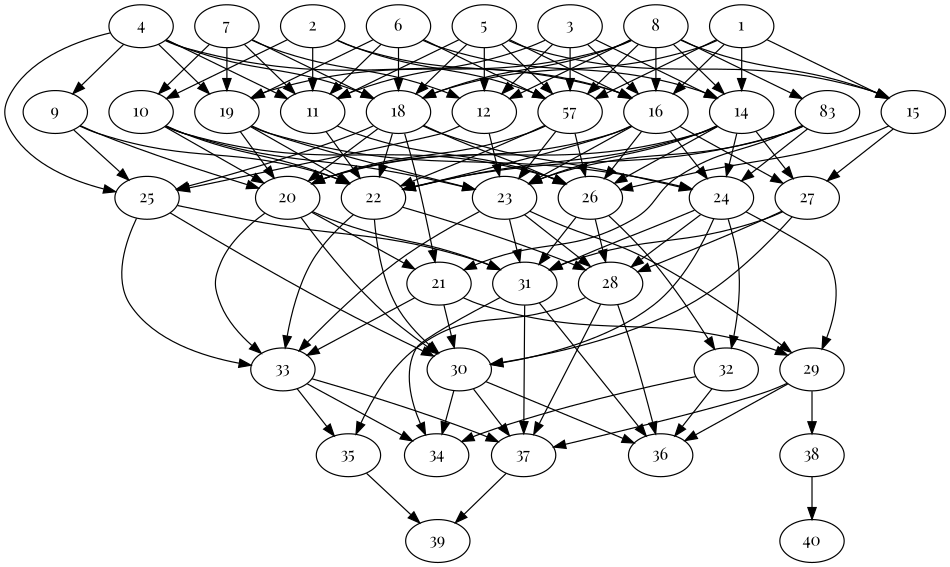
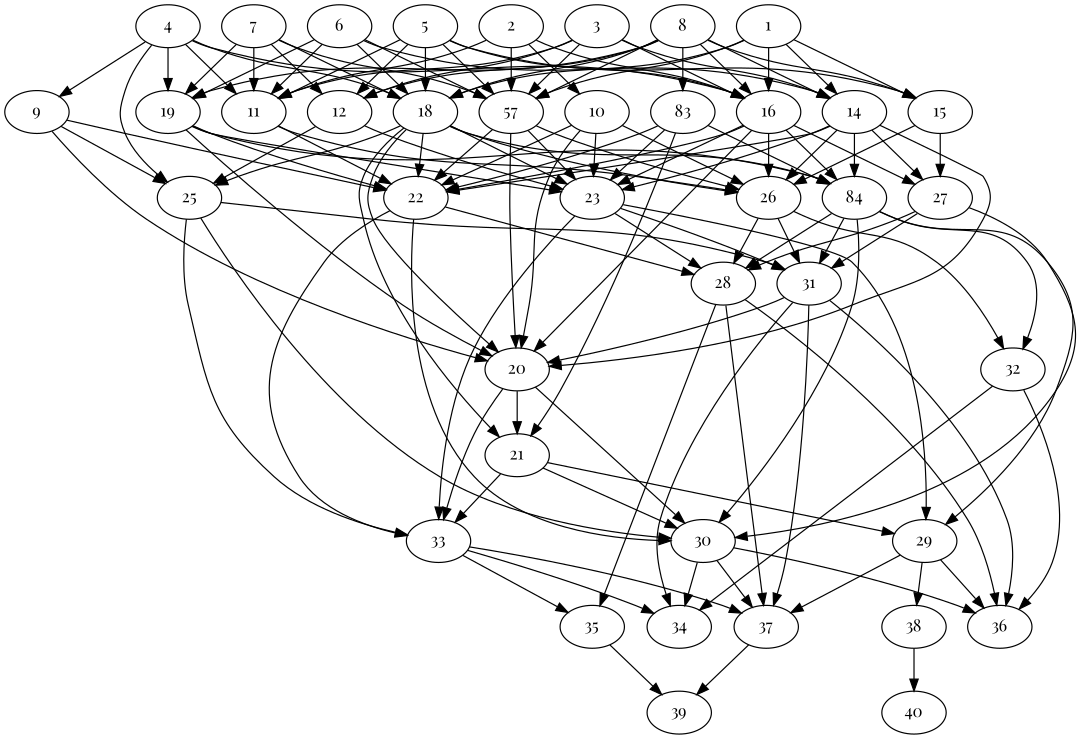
edge "7" -> "10": now "7" -> "57"
edge "18" -> "23": added
node "24": label "24" -> "84"
edge "20" -> "31": reversed
